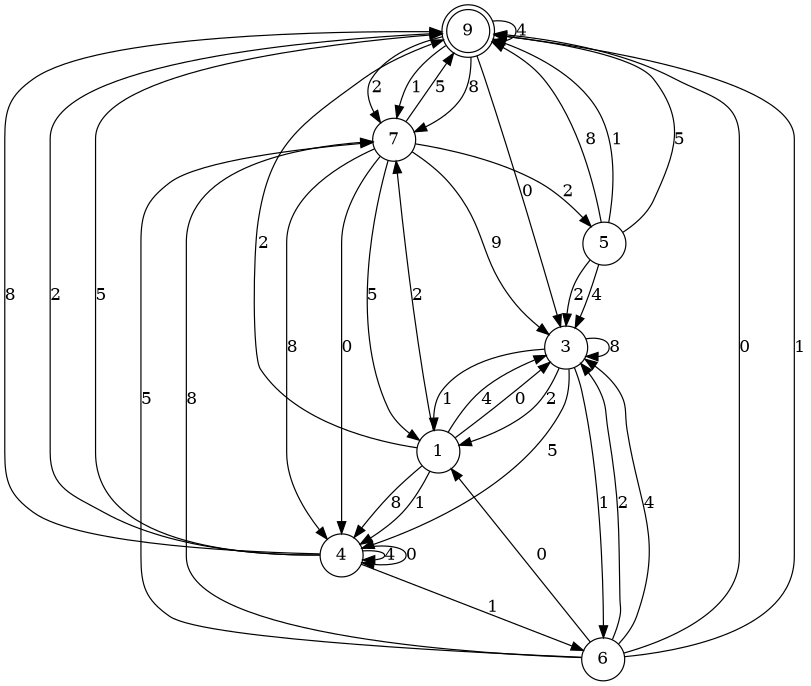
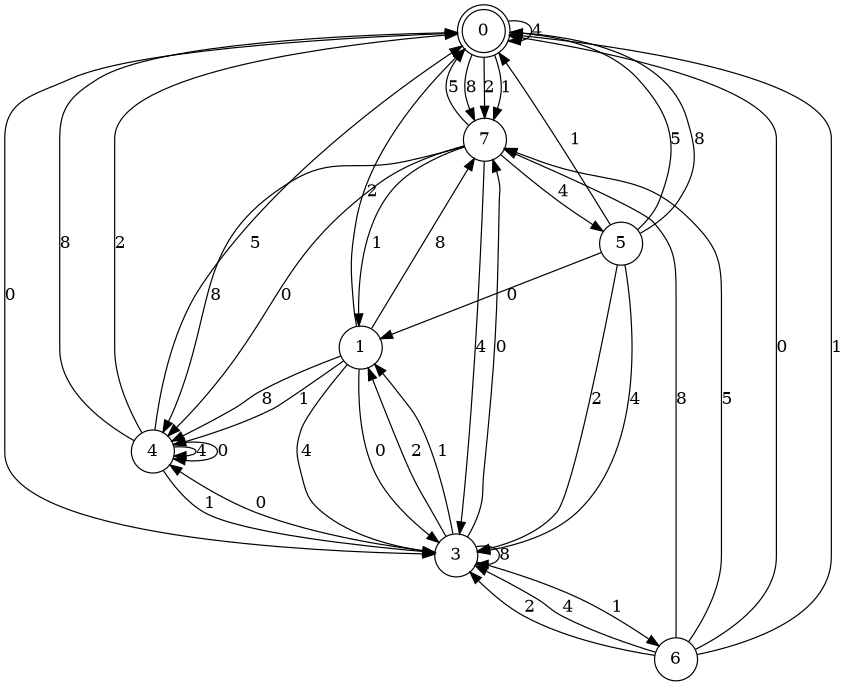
node "9": label "9" -> "0"
edge "7" -> "5": label "2" -> "4"
edge "7" -> "3": label "9" -> "4"
edge "7" -> "1": label "5" -> "1"
edge "1" -> "7": label "2" -> "8"
edge "3" -> "7": added, label "0"
edge "3" -> "4": label "5" -> "0"
edge "6" -> "1": now "5" -> "1"
edge "4" -> "6": now "4" -> "3"
